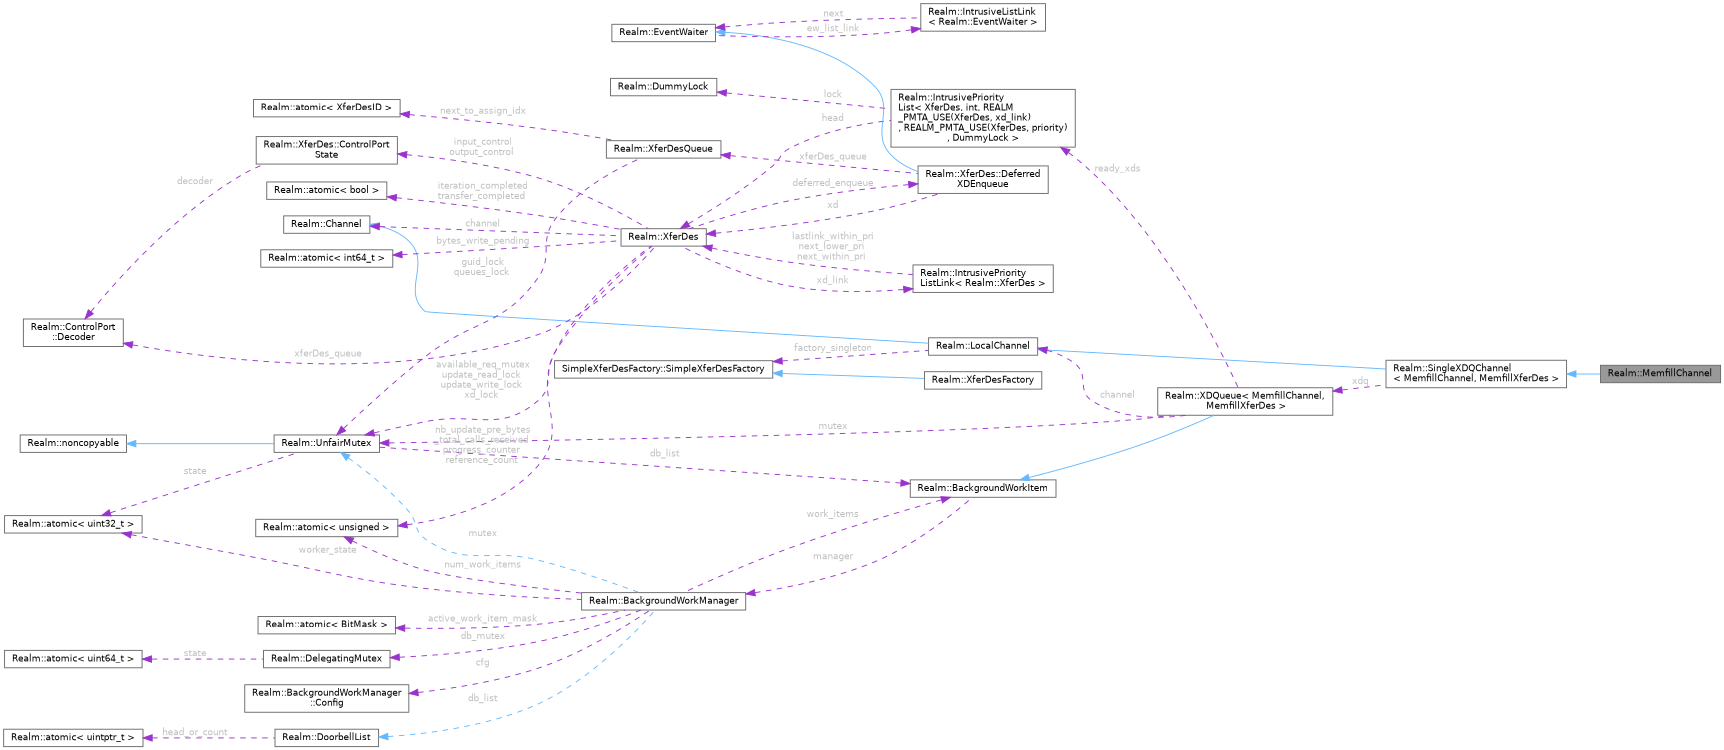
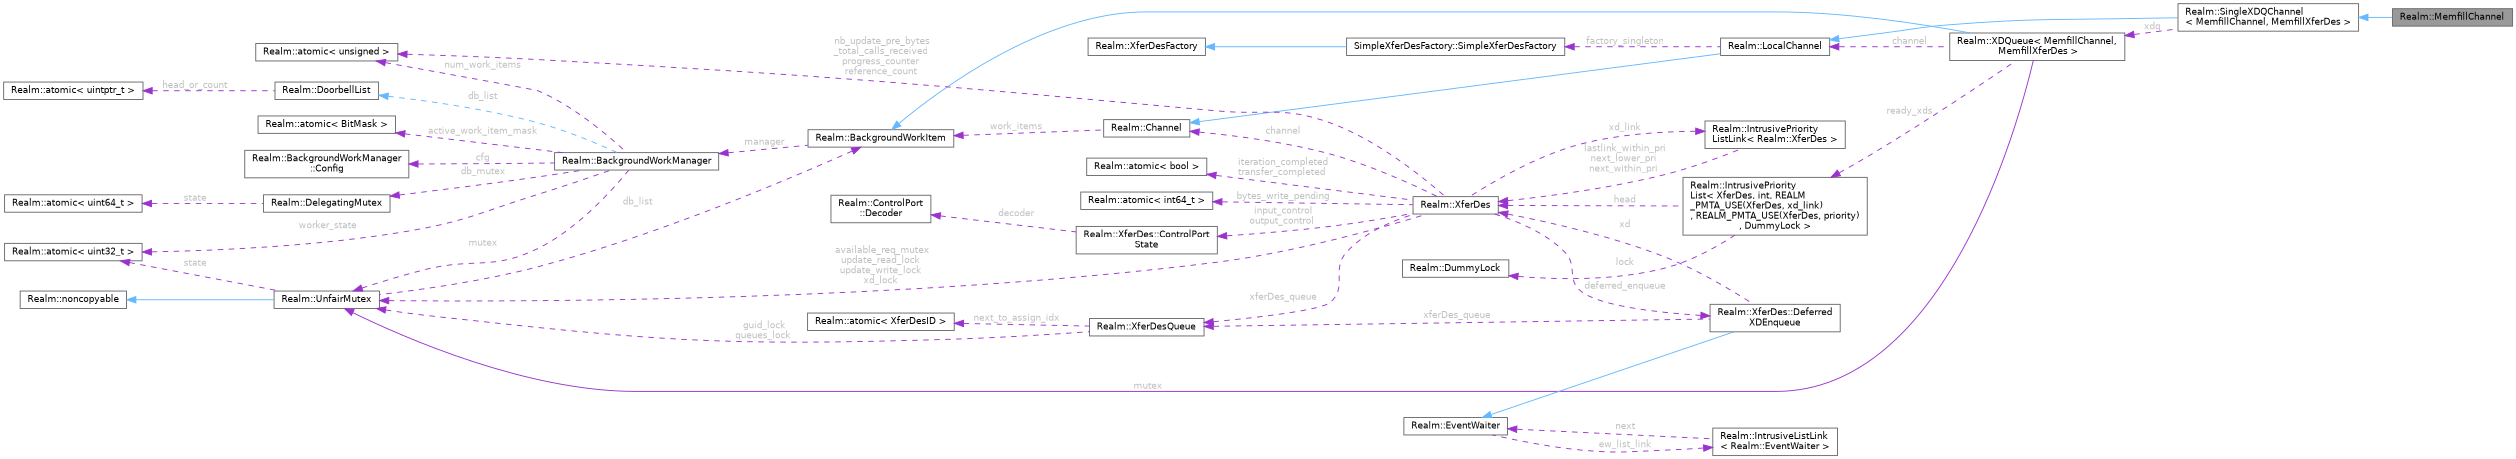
edge "Realm::XferDes" -> "Realm::ControlPort ::Decoder": now "Realm::XferDes" -> "Realm::XferDesQueue"
edge "Realm::XferDesFactory" -> "SimpleXferDesFactory::SimpleXferDesFactory": reversed
edge "Realm::XDQueue< MemfillChannel, MemfillXferDes >" -> "Realm::UnfairMutex": style dashed -> solid
edge "Realm::BackgroundWorkManager" -> "Realm::BackgroundWorkItem": now "Realm::Channel" -> "Realm::BackgroundWorkItem"
edge "Realm::BackgroundWorkManager" -> "Realm::UnfairMutex": color steelblue1 -> darkorchid3
